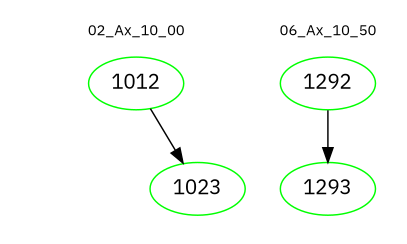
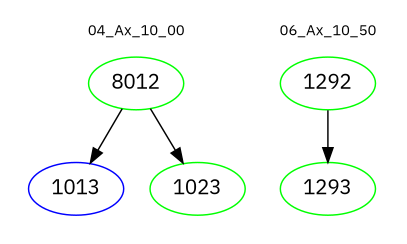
cluster "02_Ax_10_00": label "02_Ax_10_00" -> "04_Ax_10_00"
node "1012": label "1012" -> "8012"
node "1013": added
